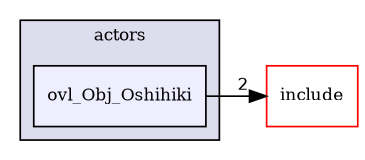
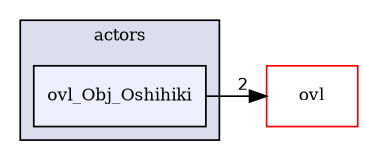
node "include": label "include" -> "ovl"
